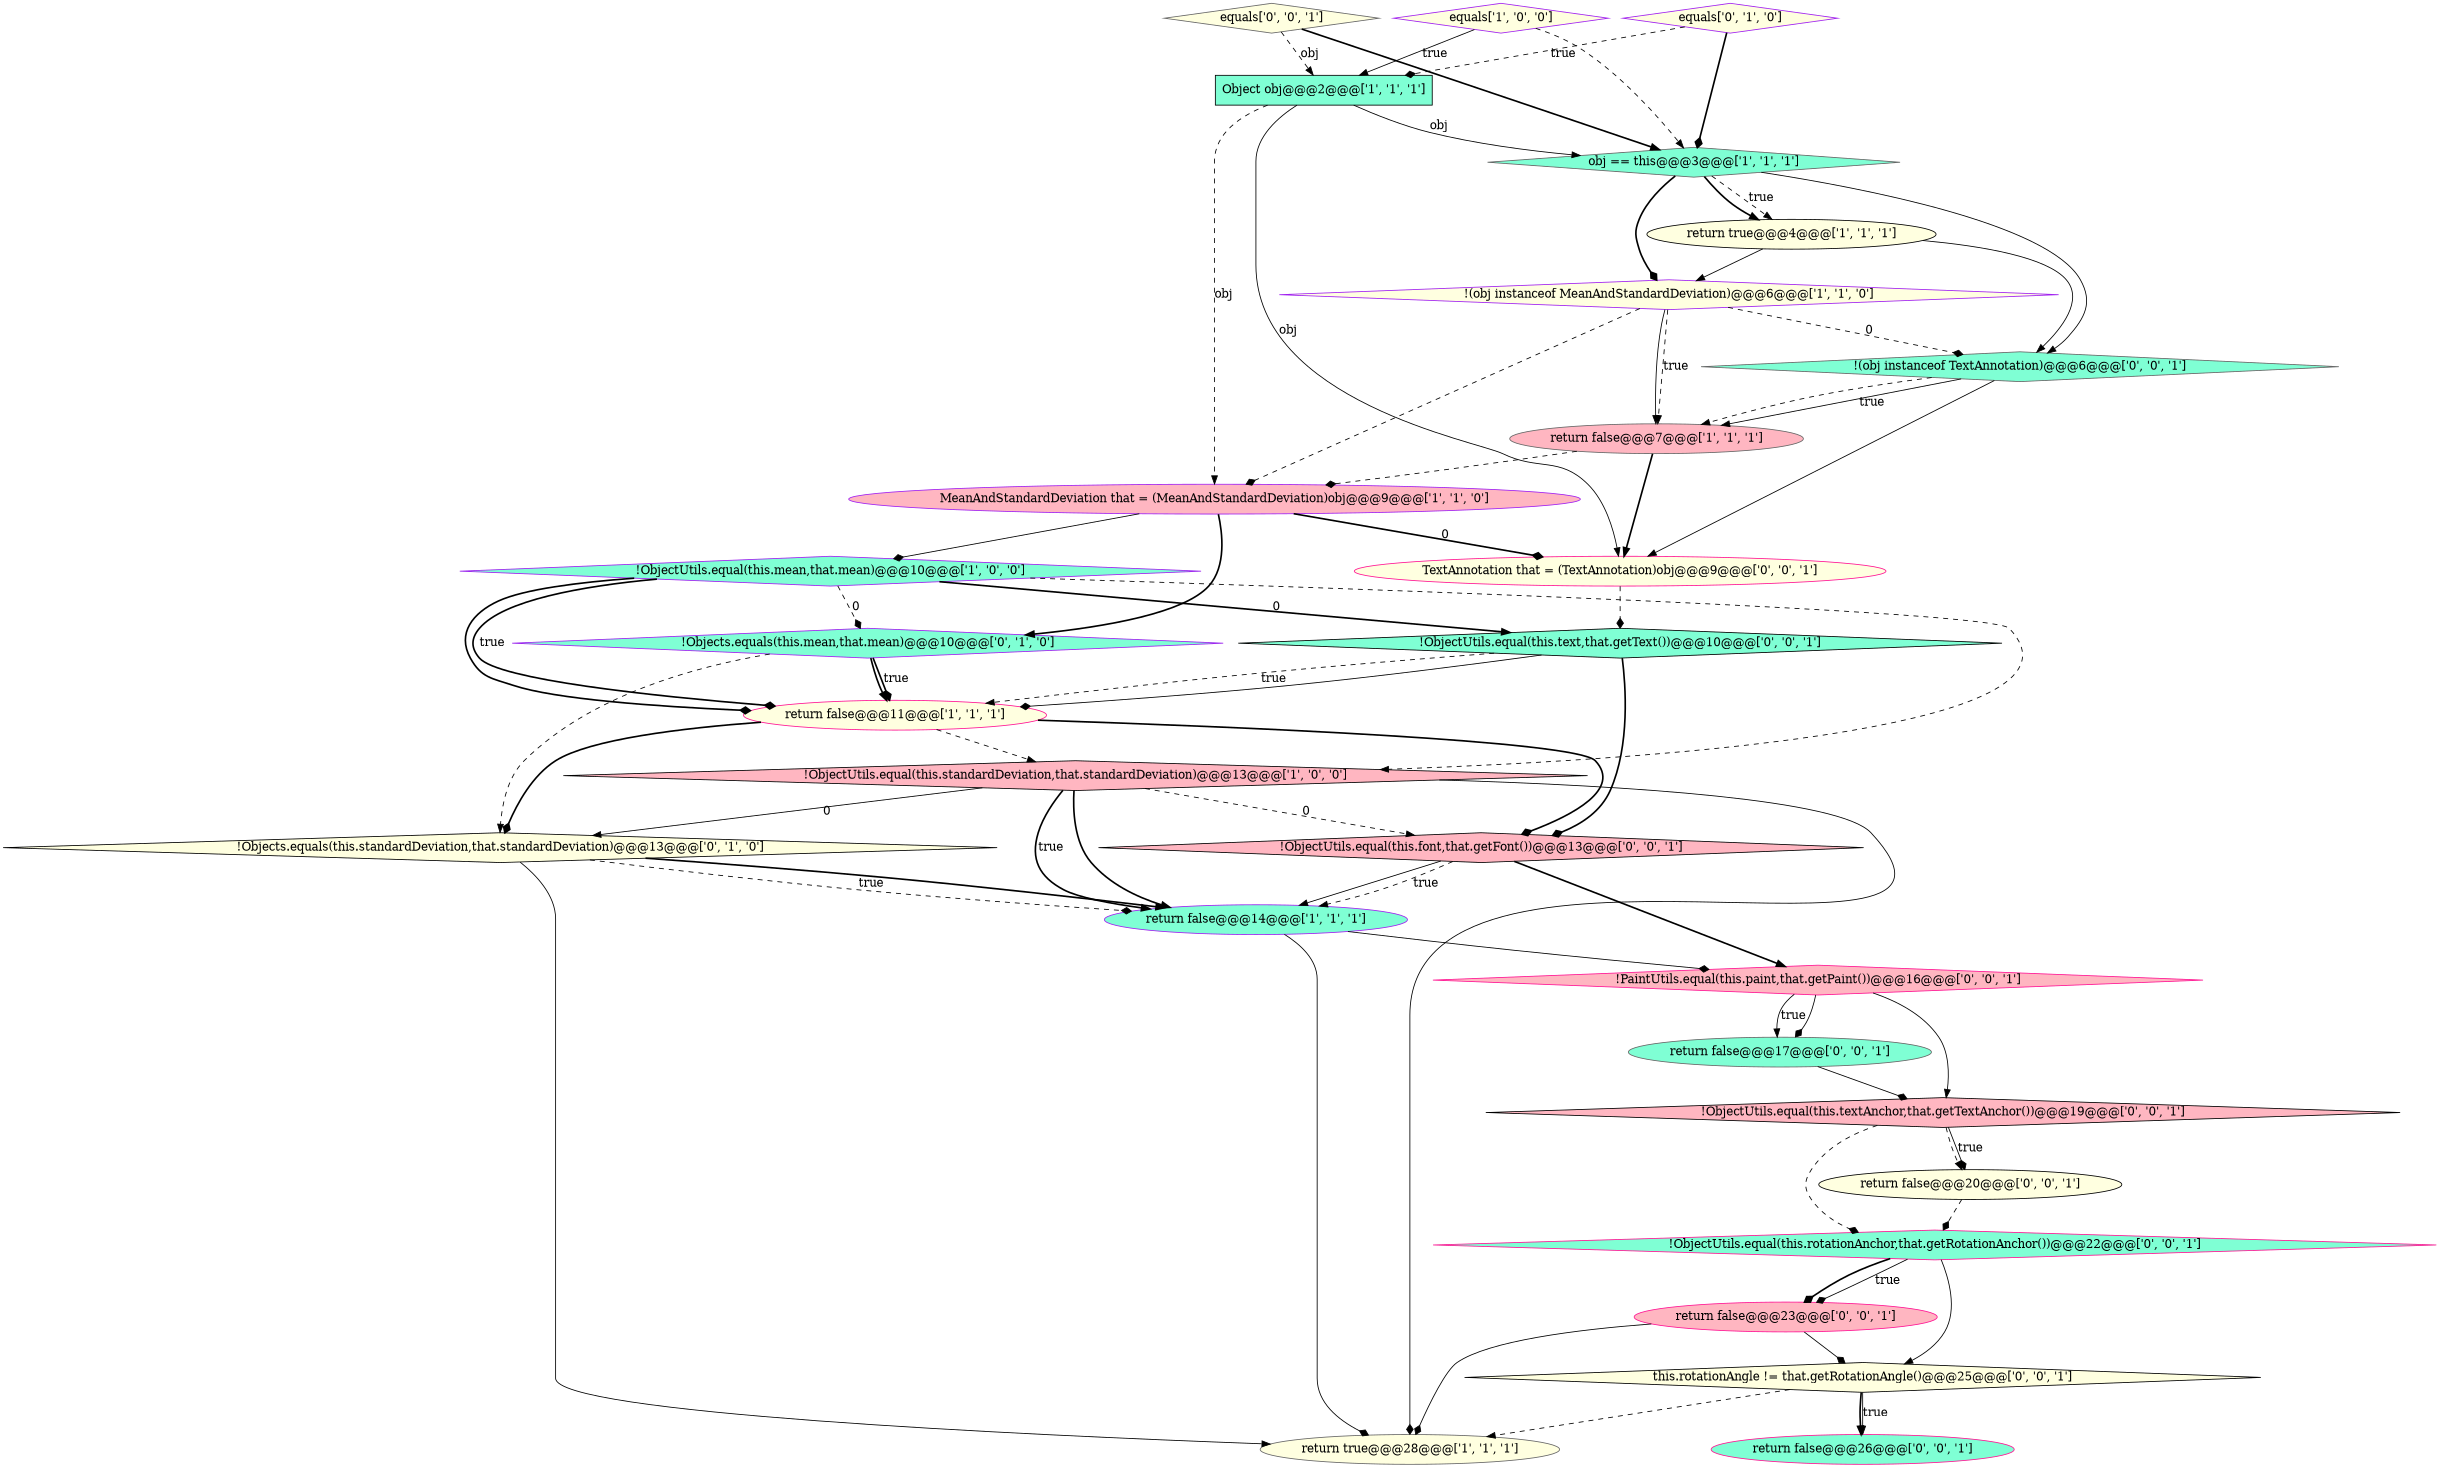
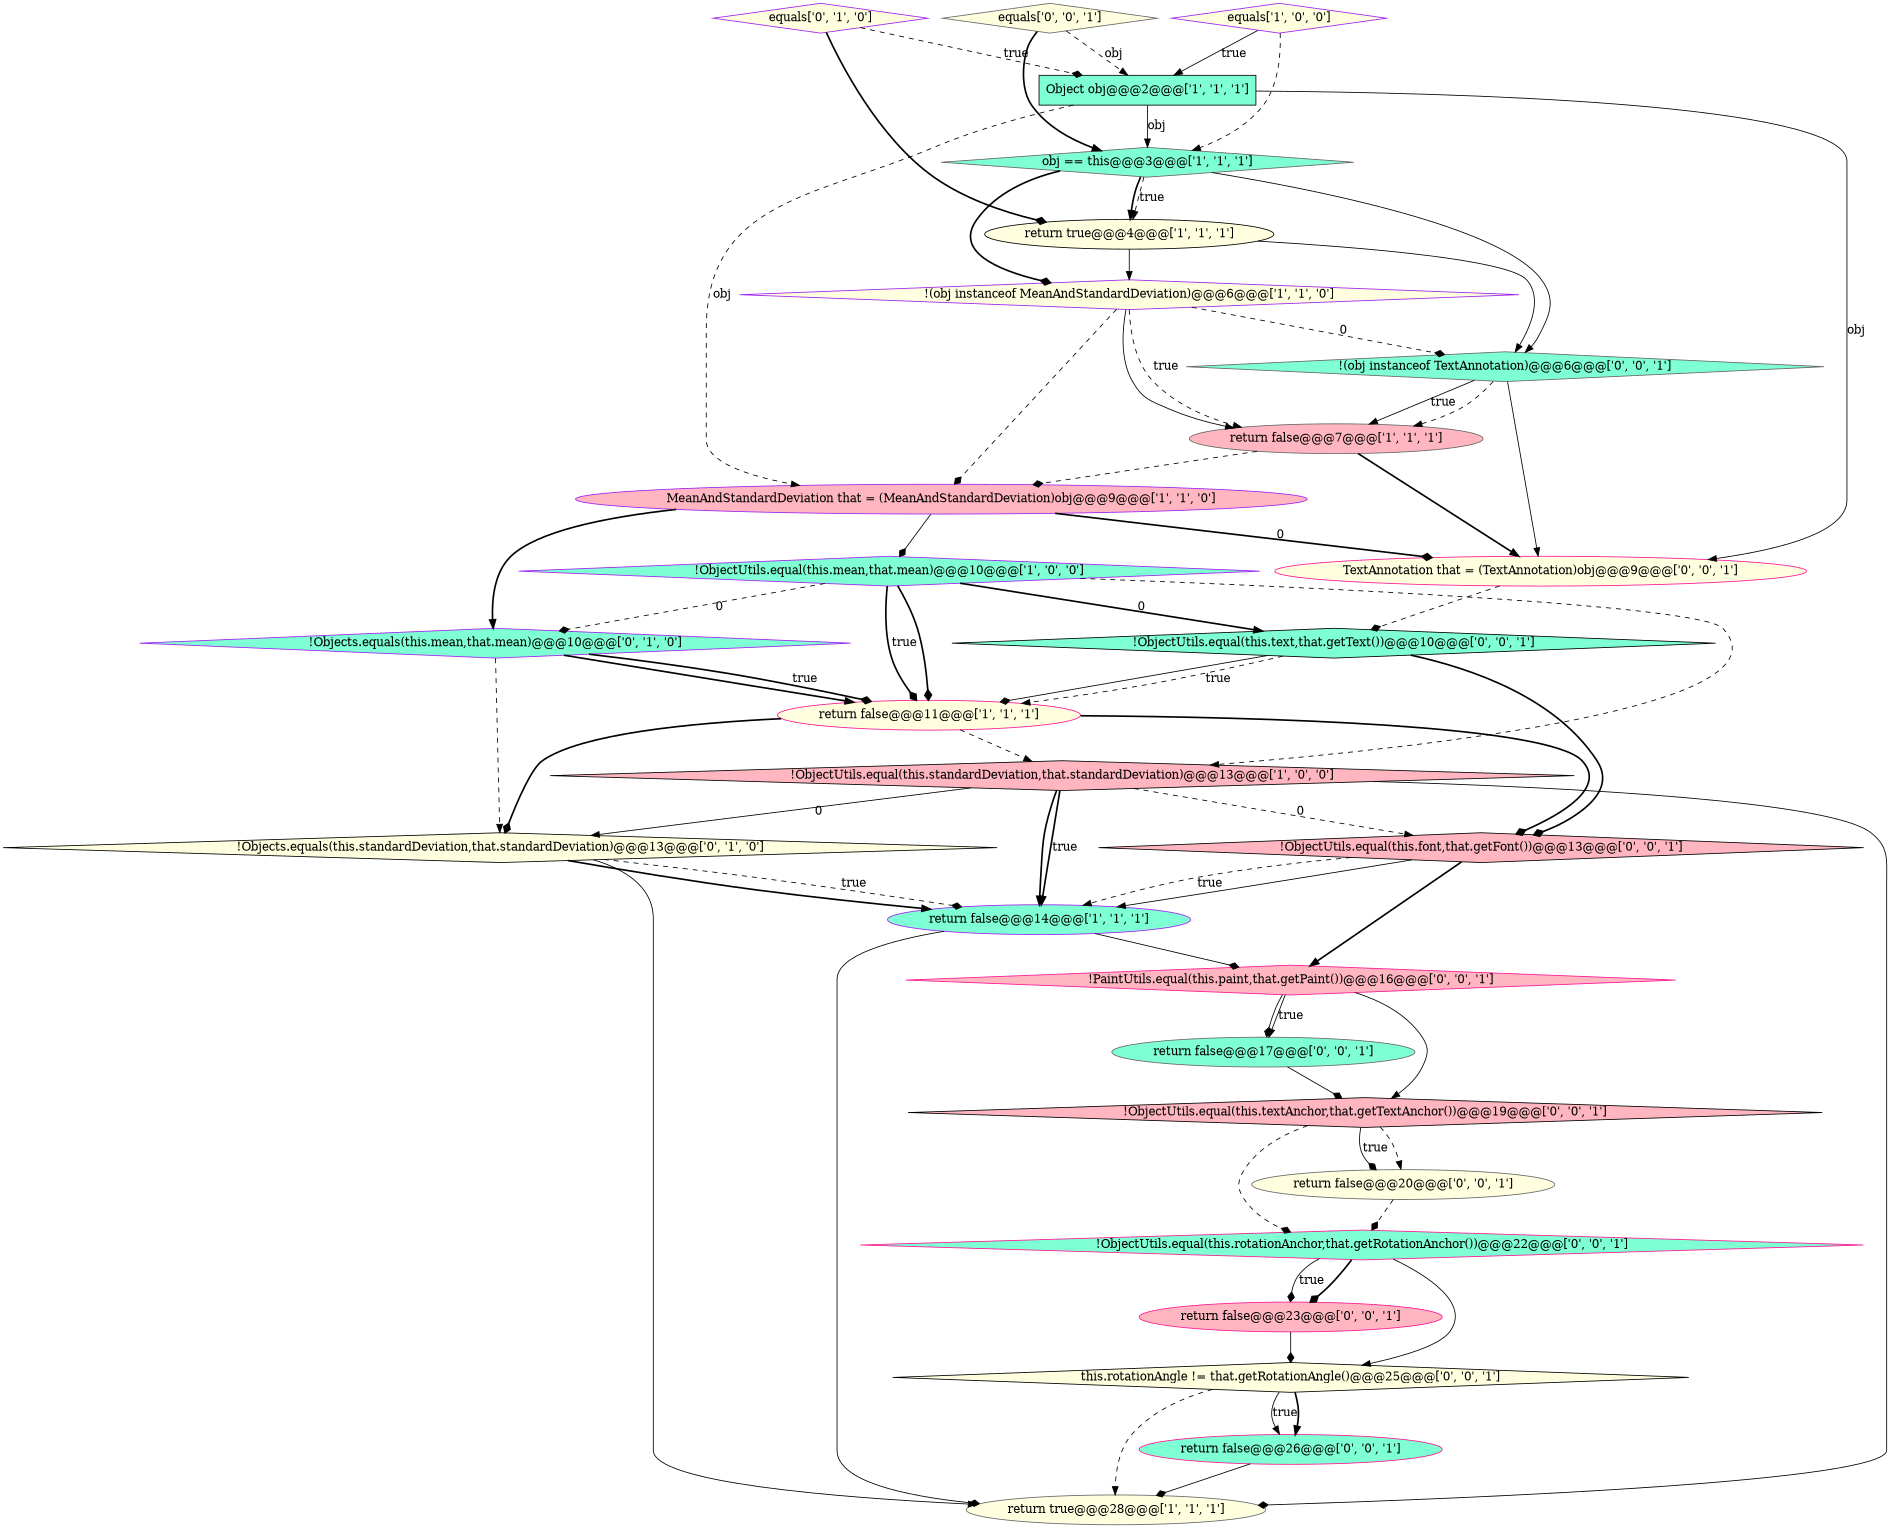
edge "equals['0', '1', '0']" -> "obj == this@@@3@@@['1', '1', '1']": now "equals['0', '1', '0']" -> "return true@@@4@@@['1', '1', '1']"
node "return false@@@20@@@['0', '0', '1']": color black -> gray40
edge "return false@@@23@@@['0', '0', '1']" -> "return true@@@28@@@['1', '1', '1']": now "return false@@@26@@@['0', '0', '1']" -> "return true@@@28@@@['1', '1', '1']"
